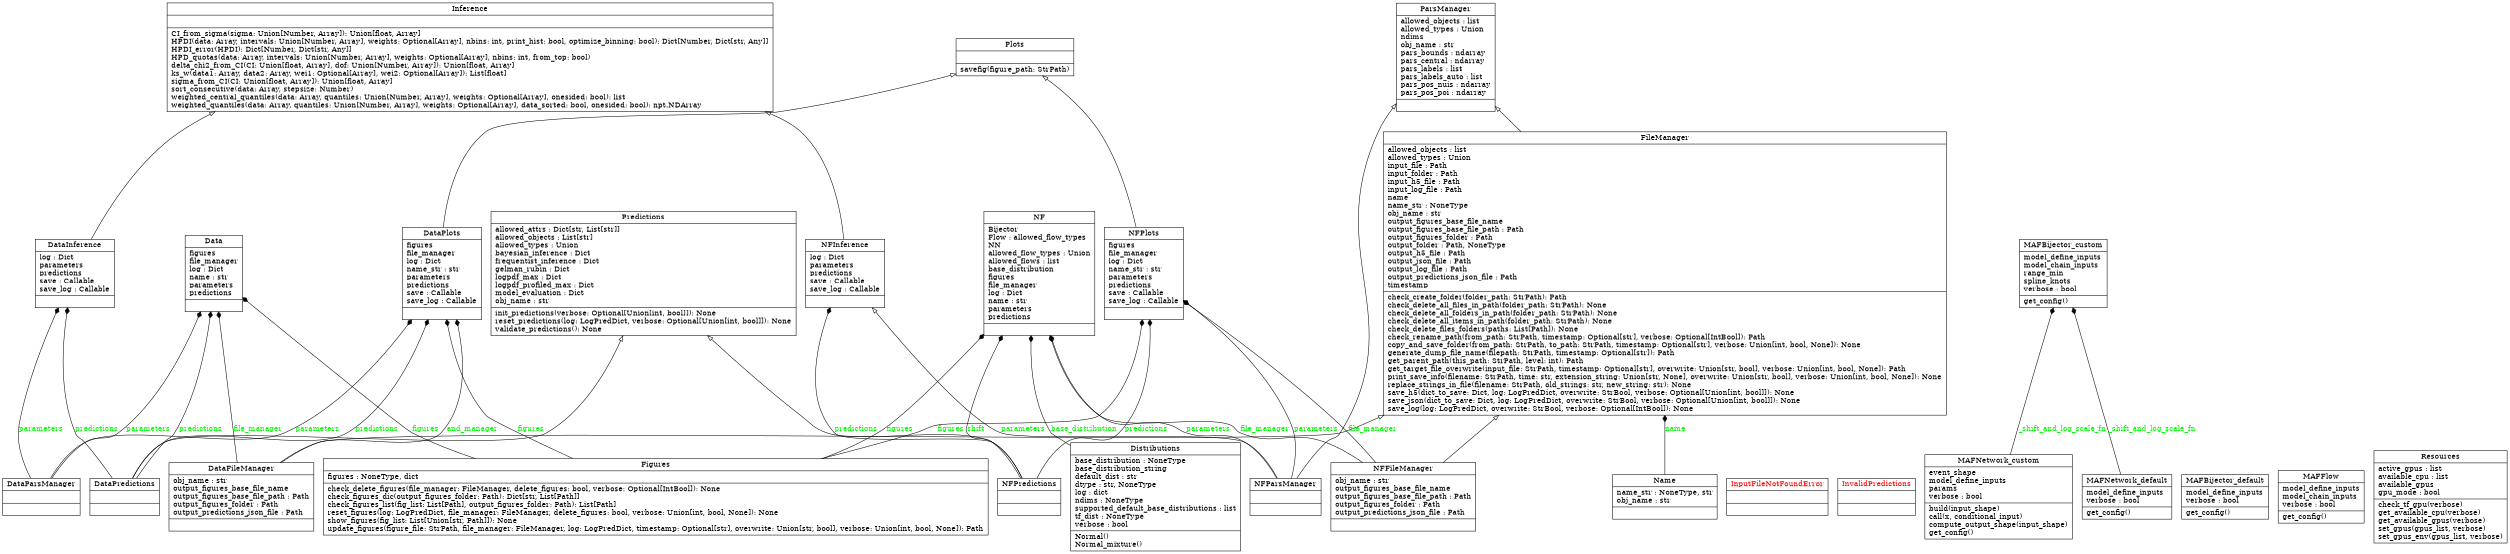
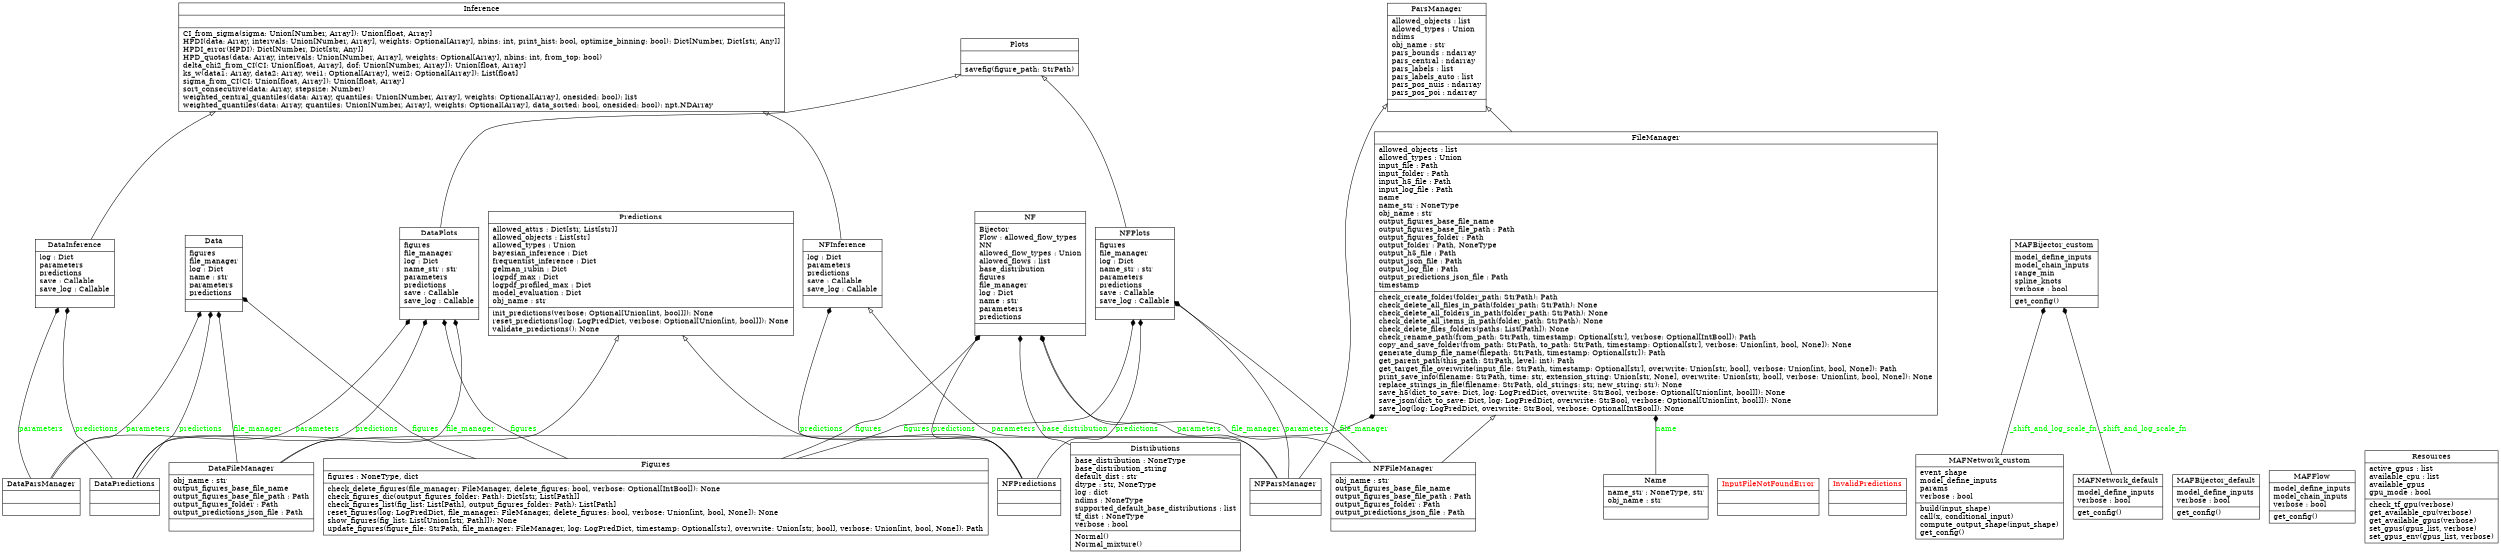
edge "DataFileManager" -> "DataPlots": label "and_manager" -> "file_manager"
edge "NFPredictions" -> "NF": label "shift" -> "predictions"
edge "DataFileManager" -> "FileManager": arrowhead empty -> diamond
